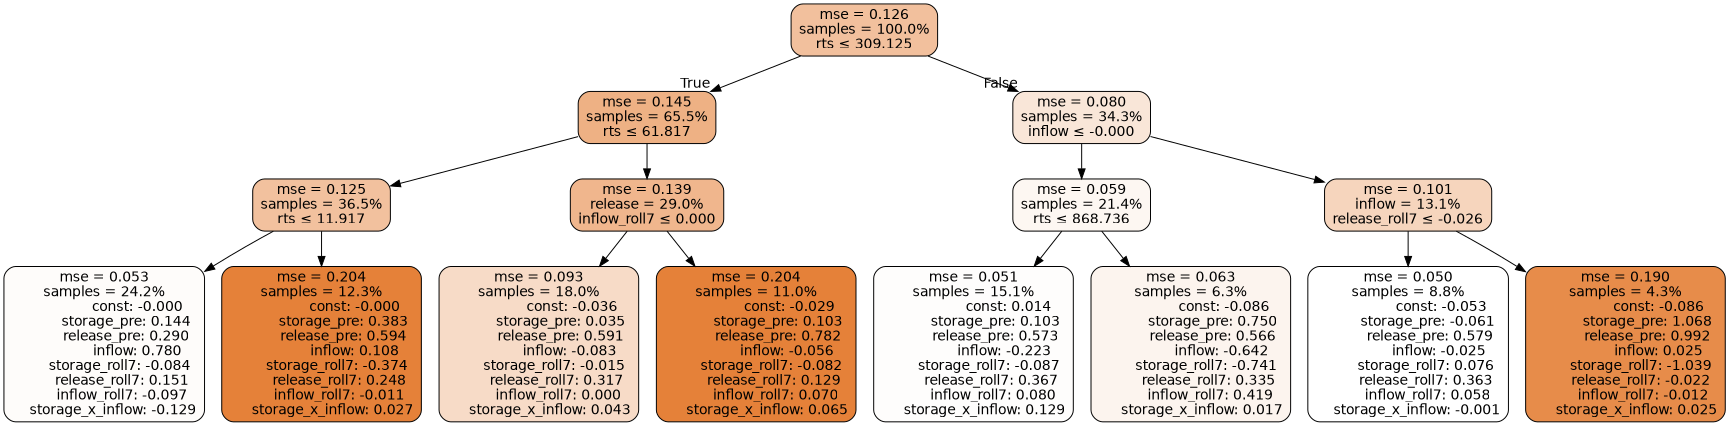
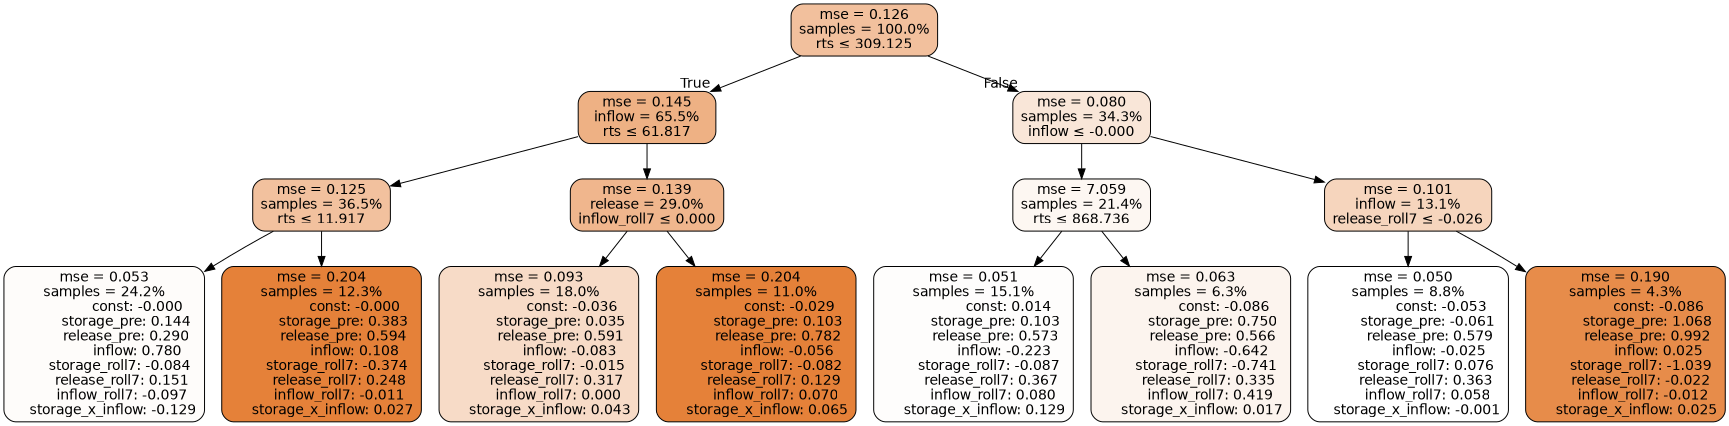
node "mse = 0.145 samples = 65.5% rts ≤ 61.817": label "mse = 0.145 samples = 65.5% rts ≤ 61.817" -> "mse = 0.145 inflow = 65.5% rts ≤ 61.817"
node "mse = 0.059 samples = 21.4% rts ≤ 868.736": label "mse = 0.059 samples = 21.4% rts ≤ 868.736" -> "mse = 7.059 samples = 21.4% rts ≤ 868.736"
